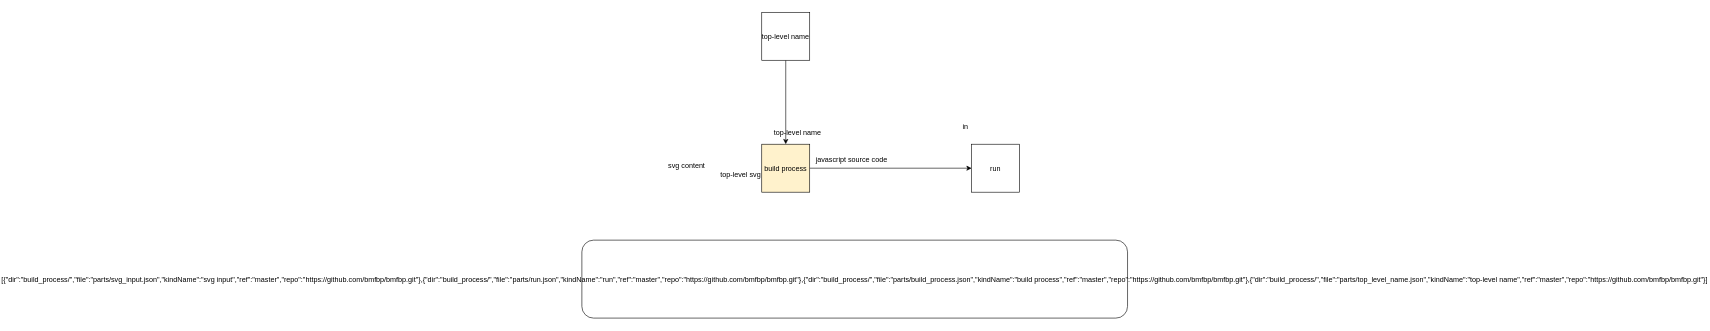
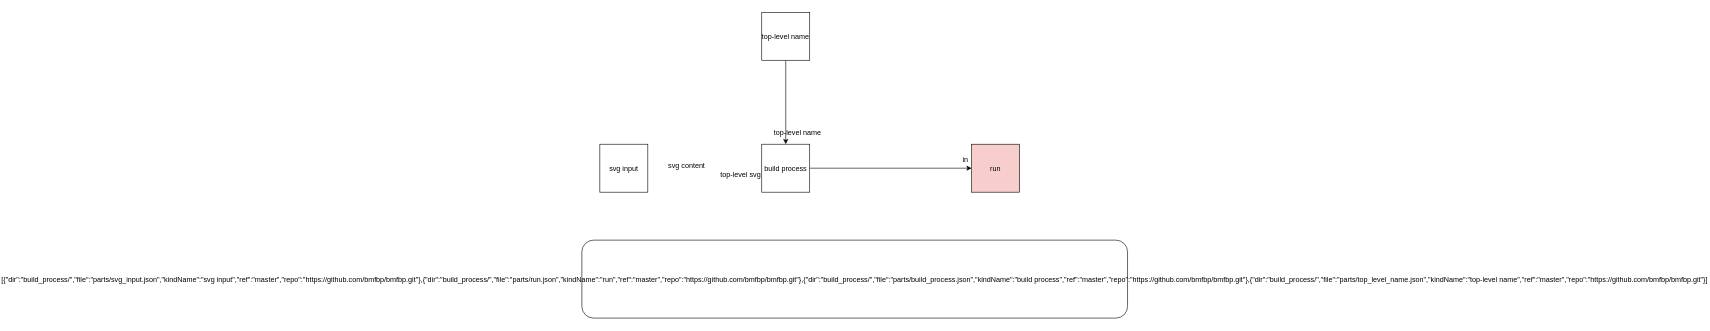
node "in": moved (966, 126) -> (966, 159)
node "javascript source code": removed
node "svg input": added
node "build process": fillcolor #fff2cc -> #ffffff
node "run": fillcolor #ffffff -> #f8cecc
